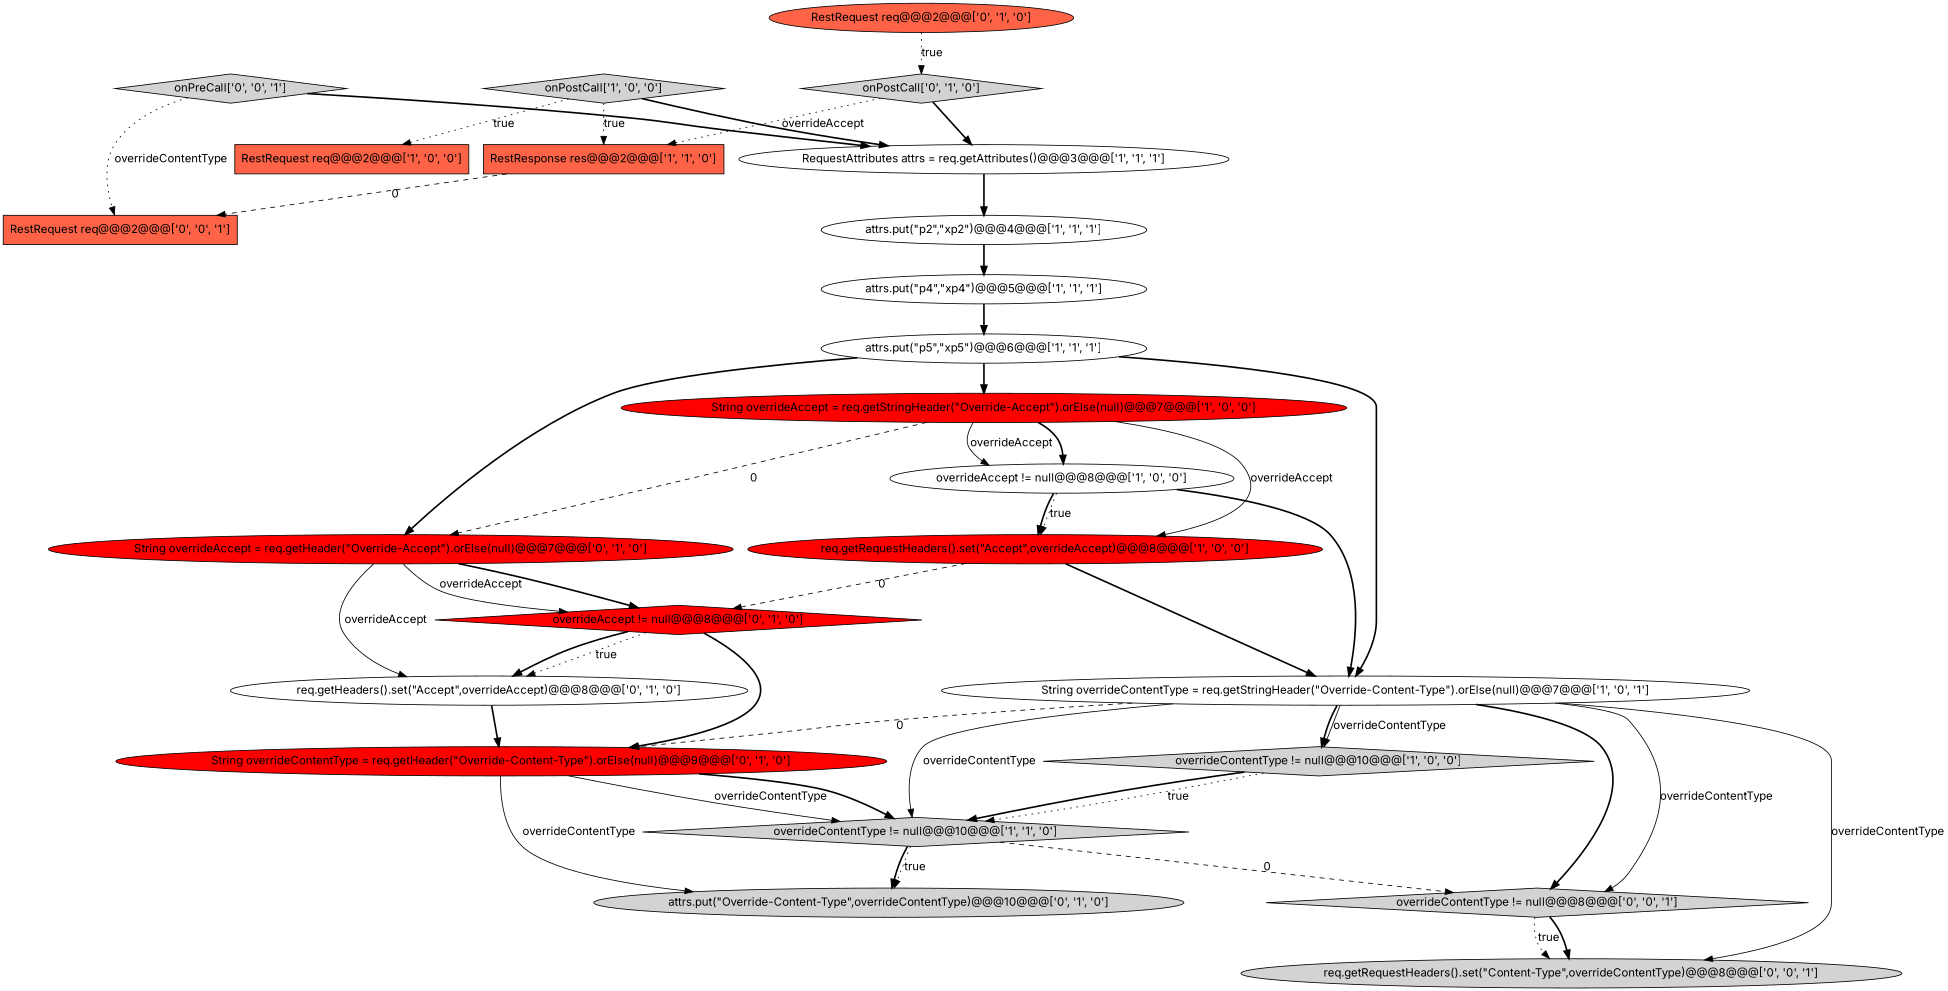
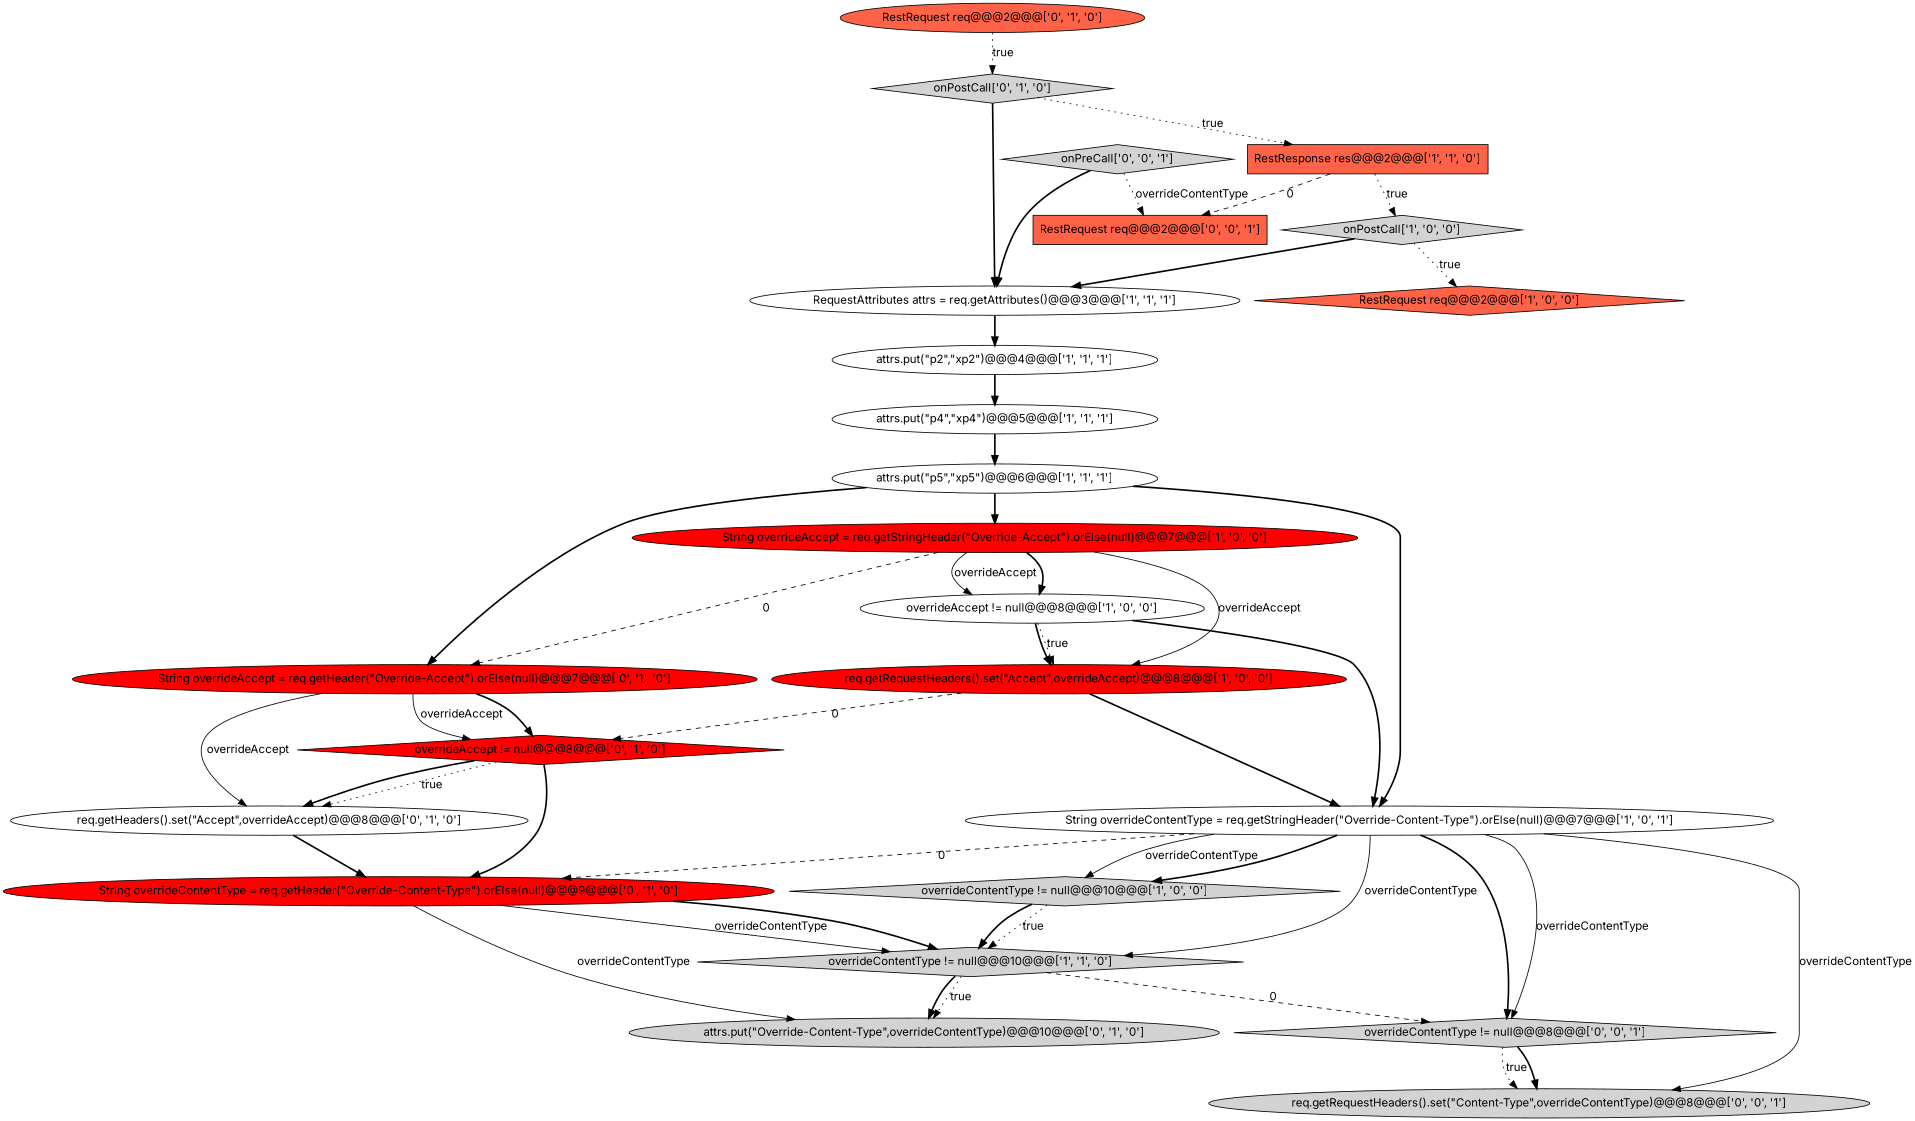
edge "onPostCall['1', '0', '0']" -> "RestResponse res@@@2@@@['1', '1', '0']": reversed
edge "onPostCall['0', '1', '0']" -> "RestResponse res@@@2@@@['1', '1', '0']": label "overrideAccept" -> "true"
node "RestRequest req@@@2@@@['1', '0', '0']": shape box -> diamond
